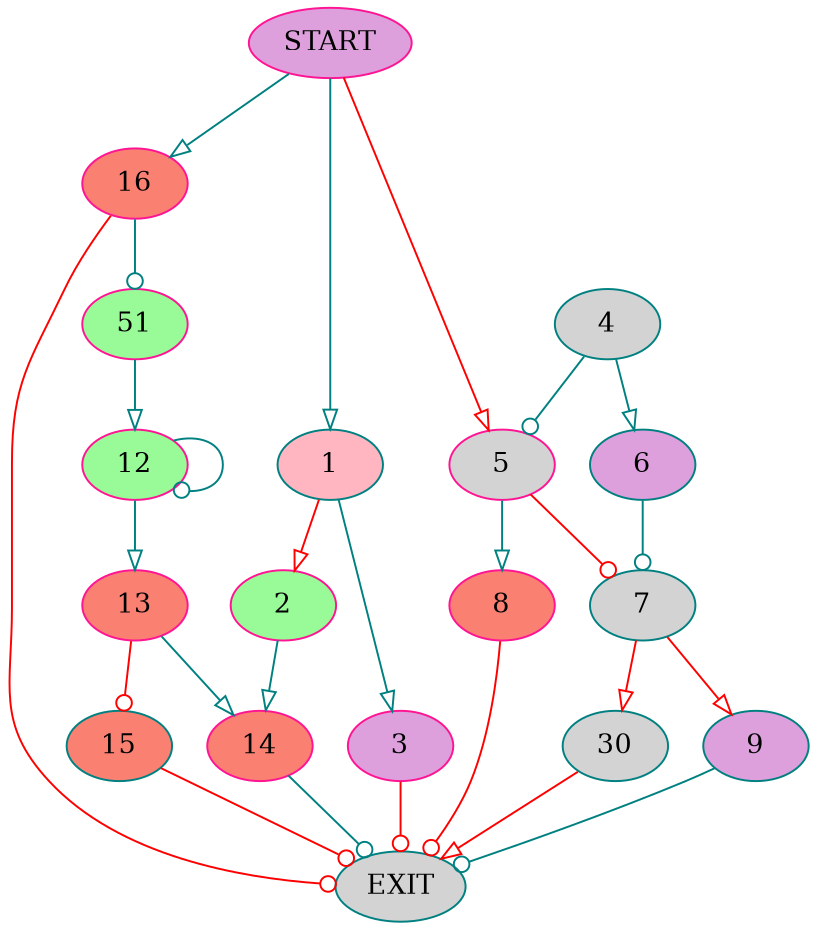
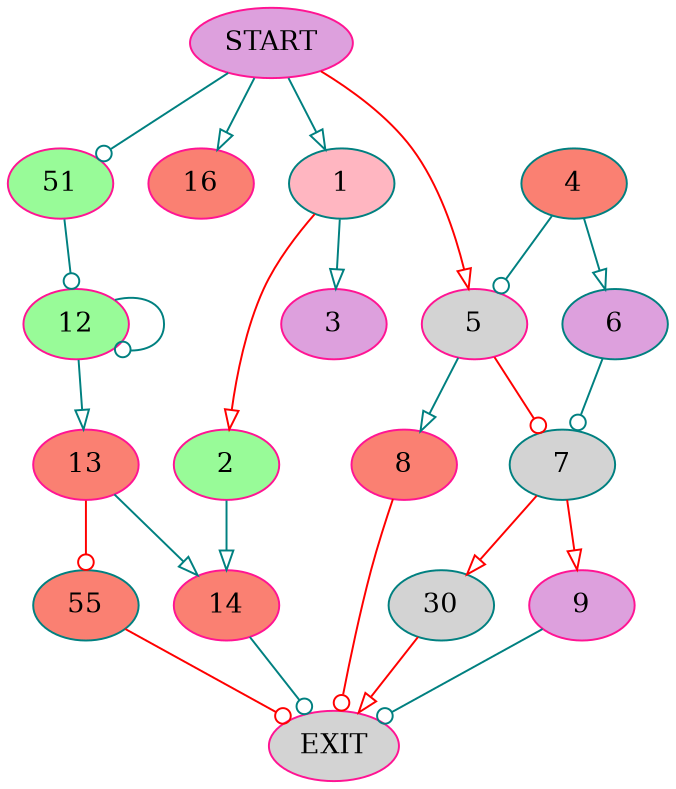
edge "16" -> "51": now "START" -> "51"
node "4": fillcolor lightgrey -> salmon
edge "51" -> "12": arrowhead onormal -> odot
edge "16" -> "EXIT": removed
node "15": label "15" -> "55"
node "9": color teal -> deeppink
edge "3" -> "EXIT": removed
node "EXIT": color teal -> deeppink
